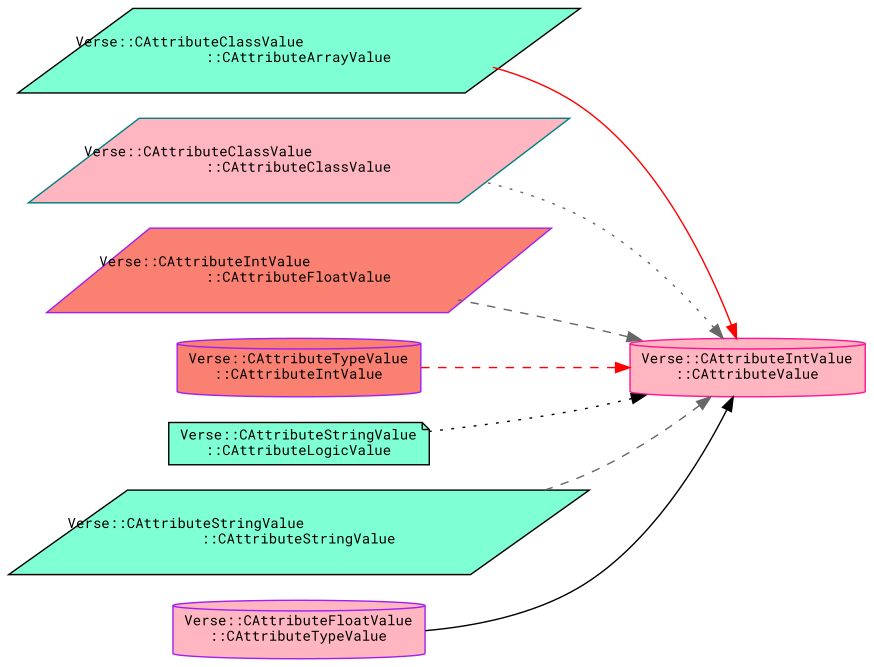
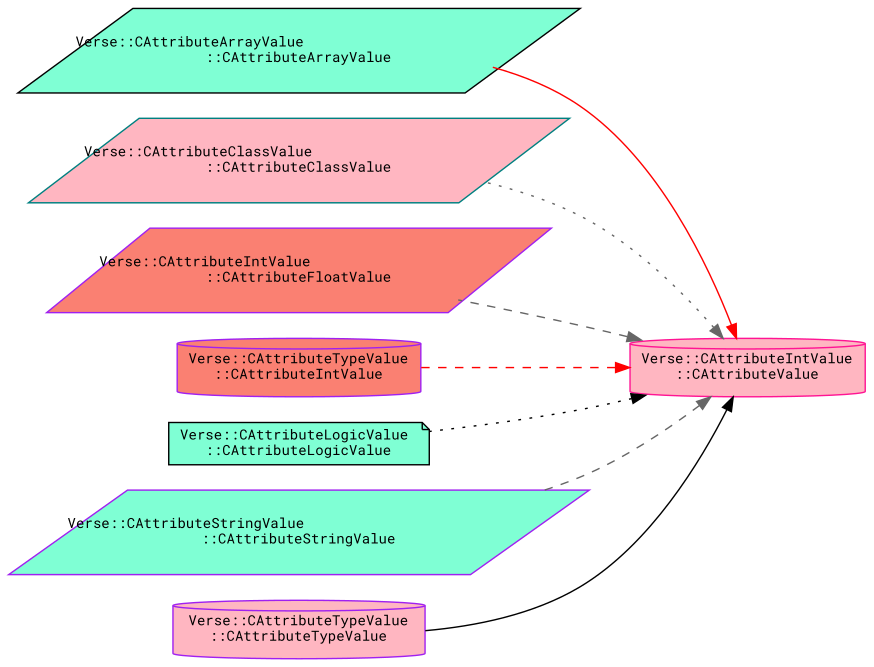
node "Verse::CAttributeClassValue ::CAttributeArrayValue": label "Verse::CAttributeClassValue ::CAttributeArrayValue" -> "Verse::CAttributeArrayValue ::CAttributeArrayValue"
node "Verse::CAttributeStringValue ::CAttributeLogicValue": label "Verse::CAttributeStringValue ::CAttributeLogicValue" -> "Verse::CAttributeLogicValue ::CAttributeLogicValue"
node "Verse::CAttributeStringValue ::CAttributeStringValue": color black -> purple
node "Verse::CAttributeFloatValue ::CAttributeTypeValue": label "Verse::CAttributeFloatValue ::CAttributeTypeValue" -> "Verse::CAttributeTypeValue ::CAttributeTypeValue"
